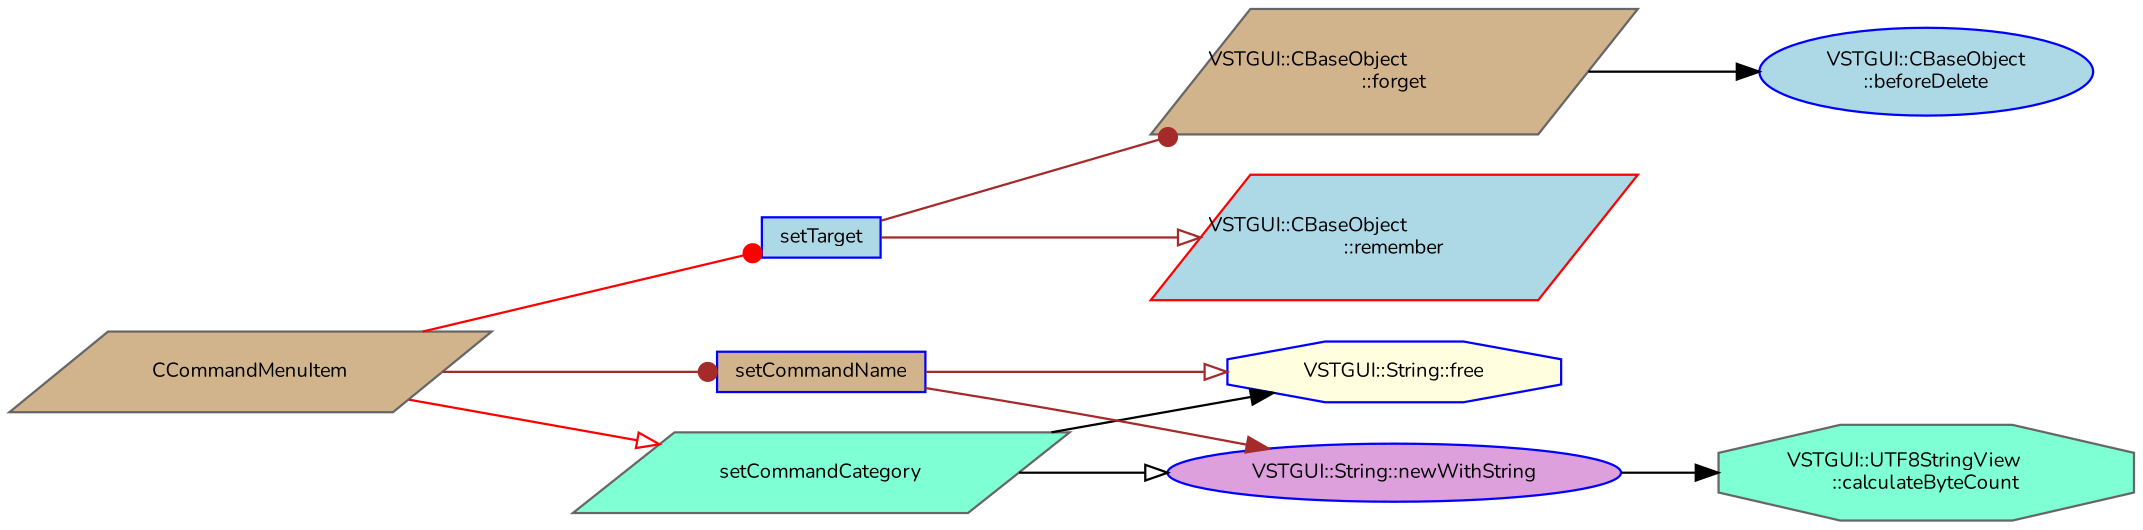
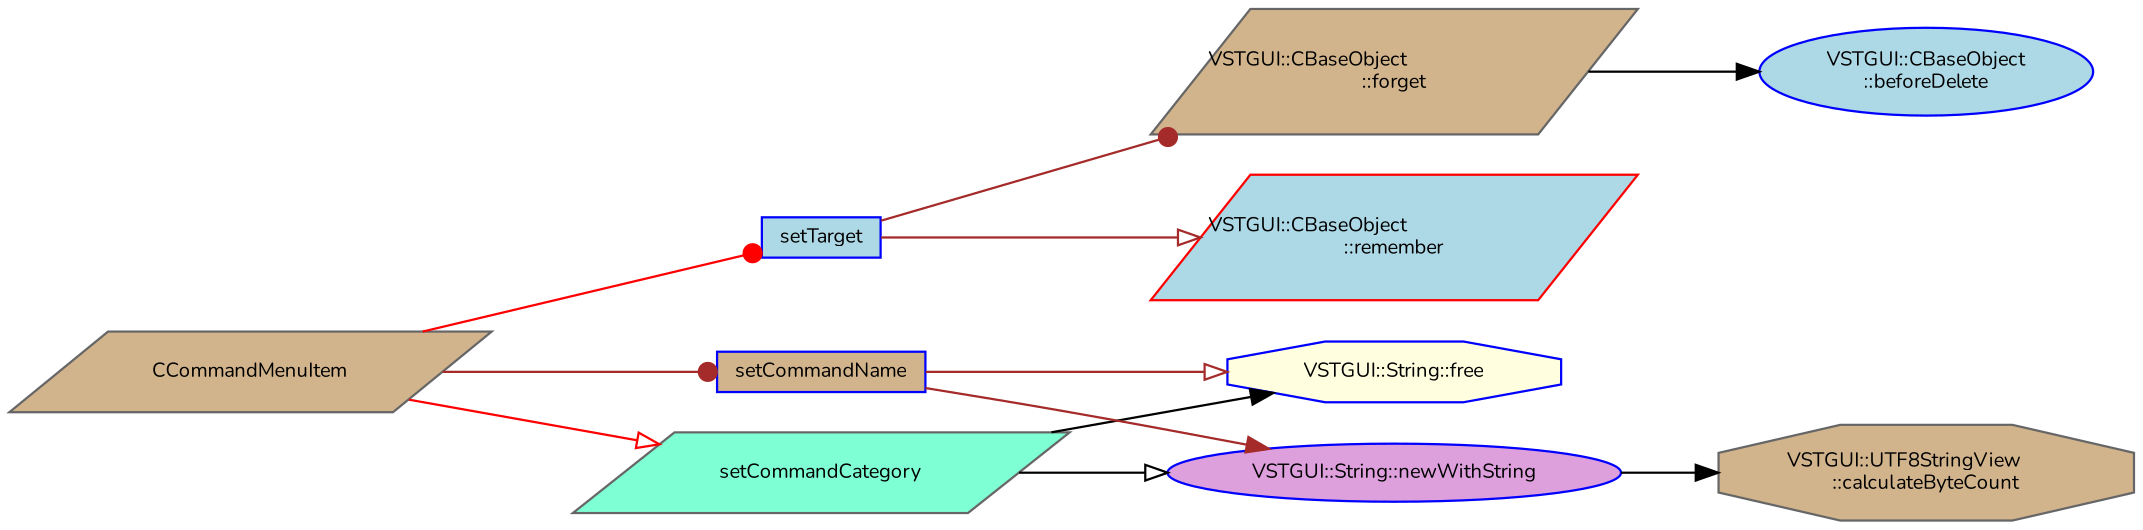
node "VSTGUI::UTF8StringView ::calculateByteCount": fillcolor aquamarine -> tan
